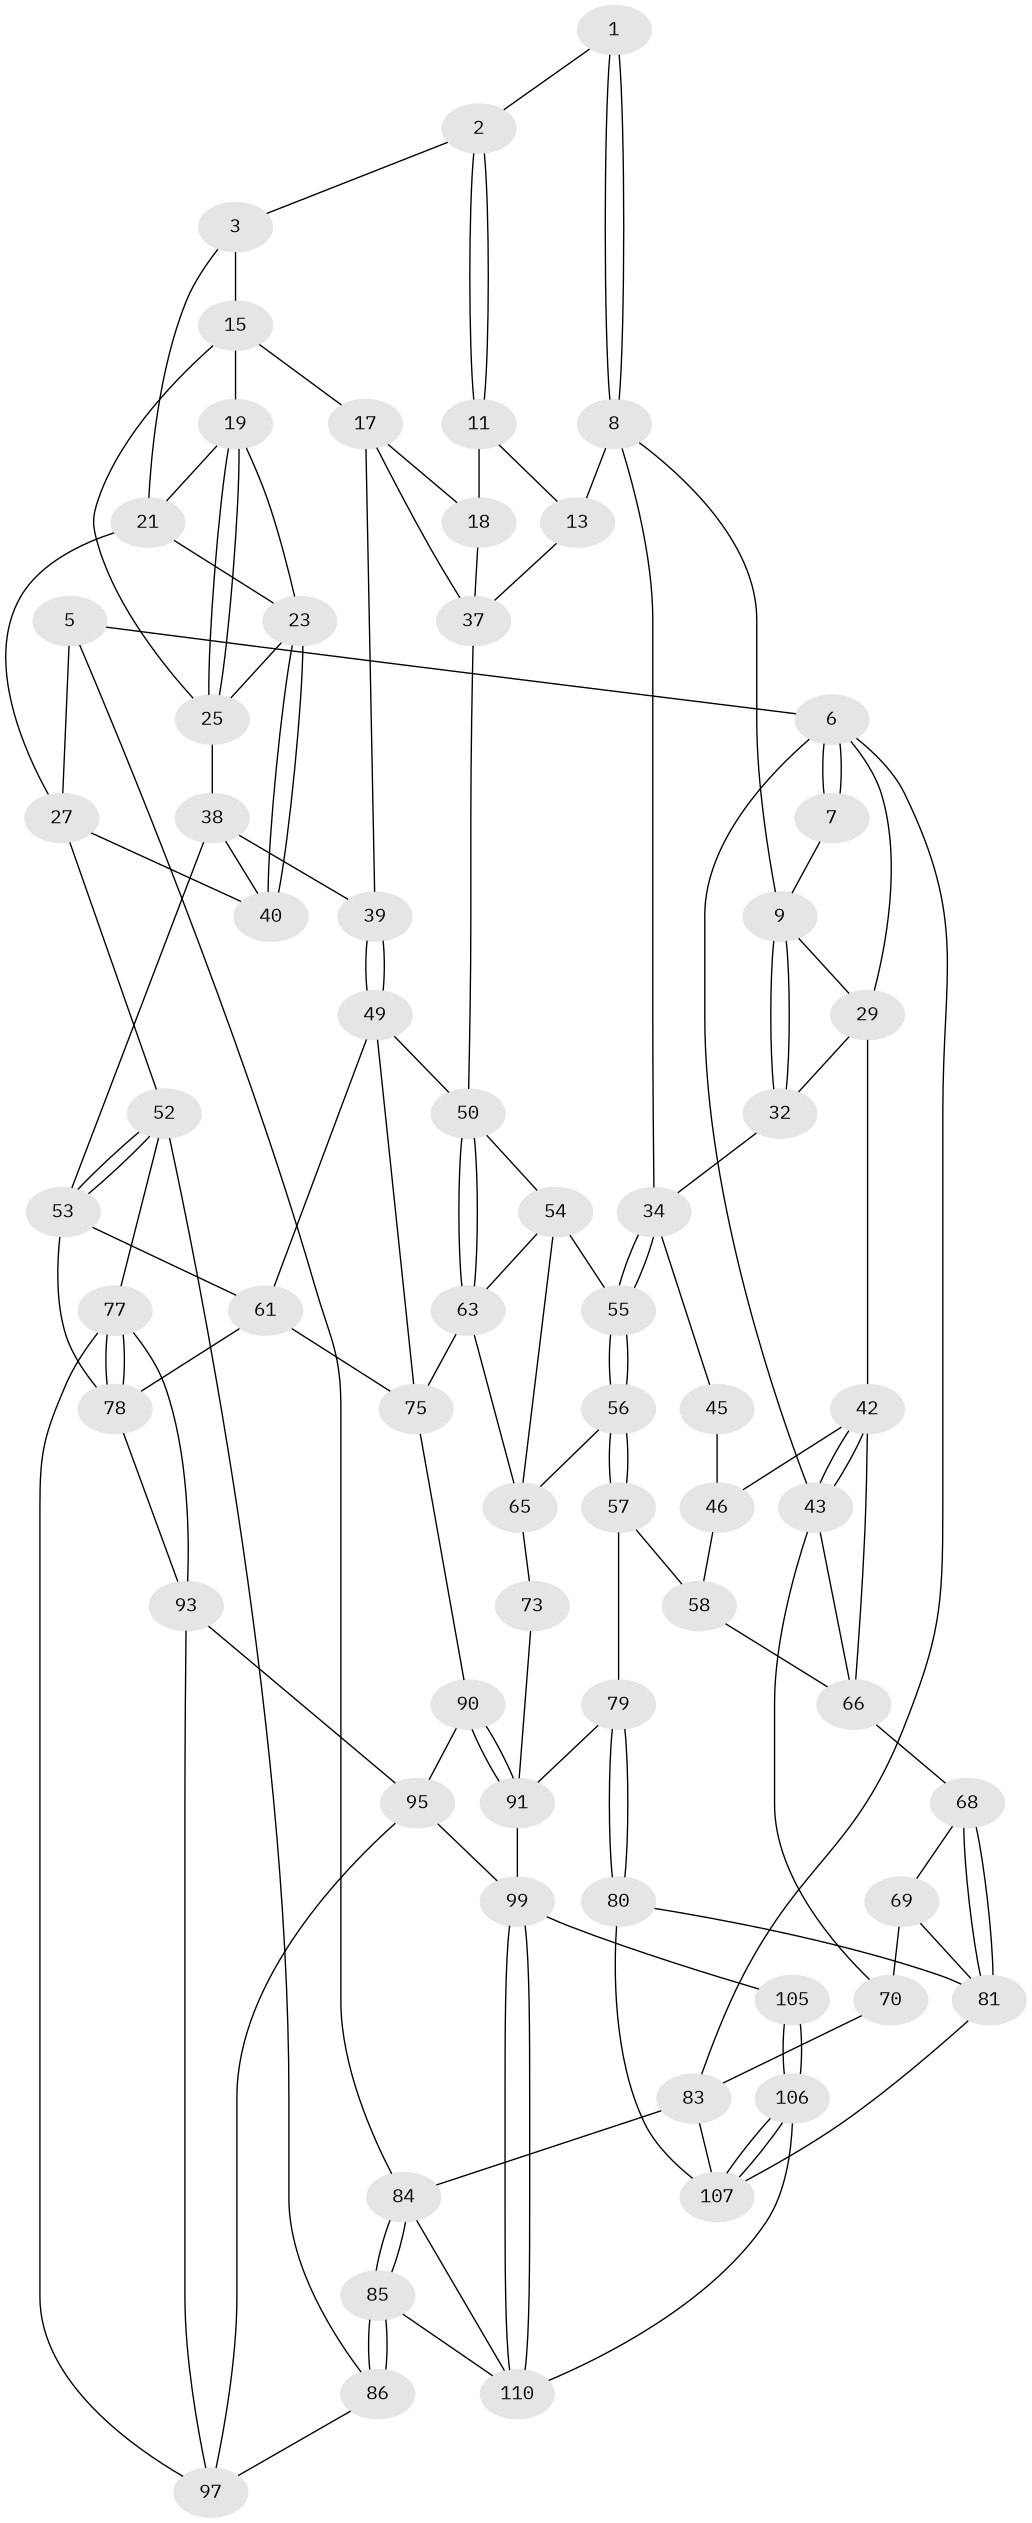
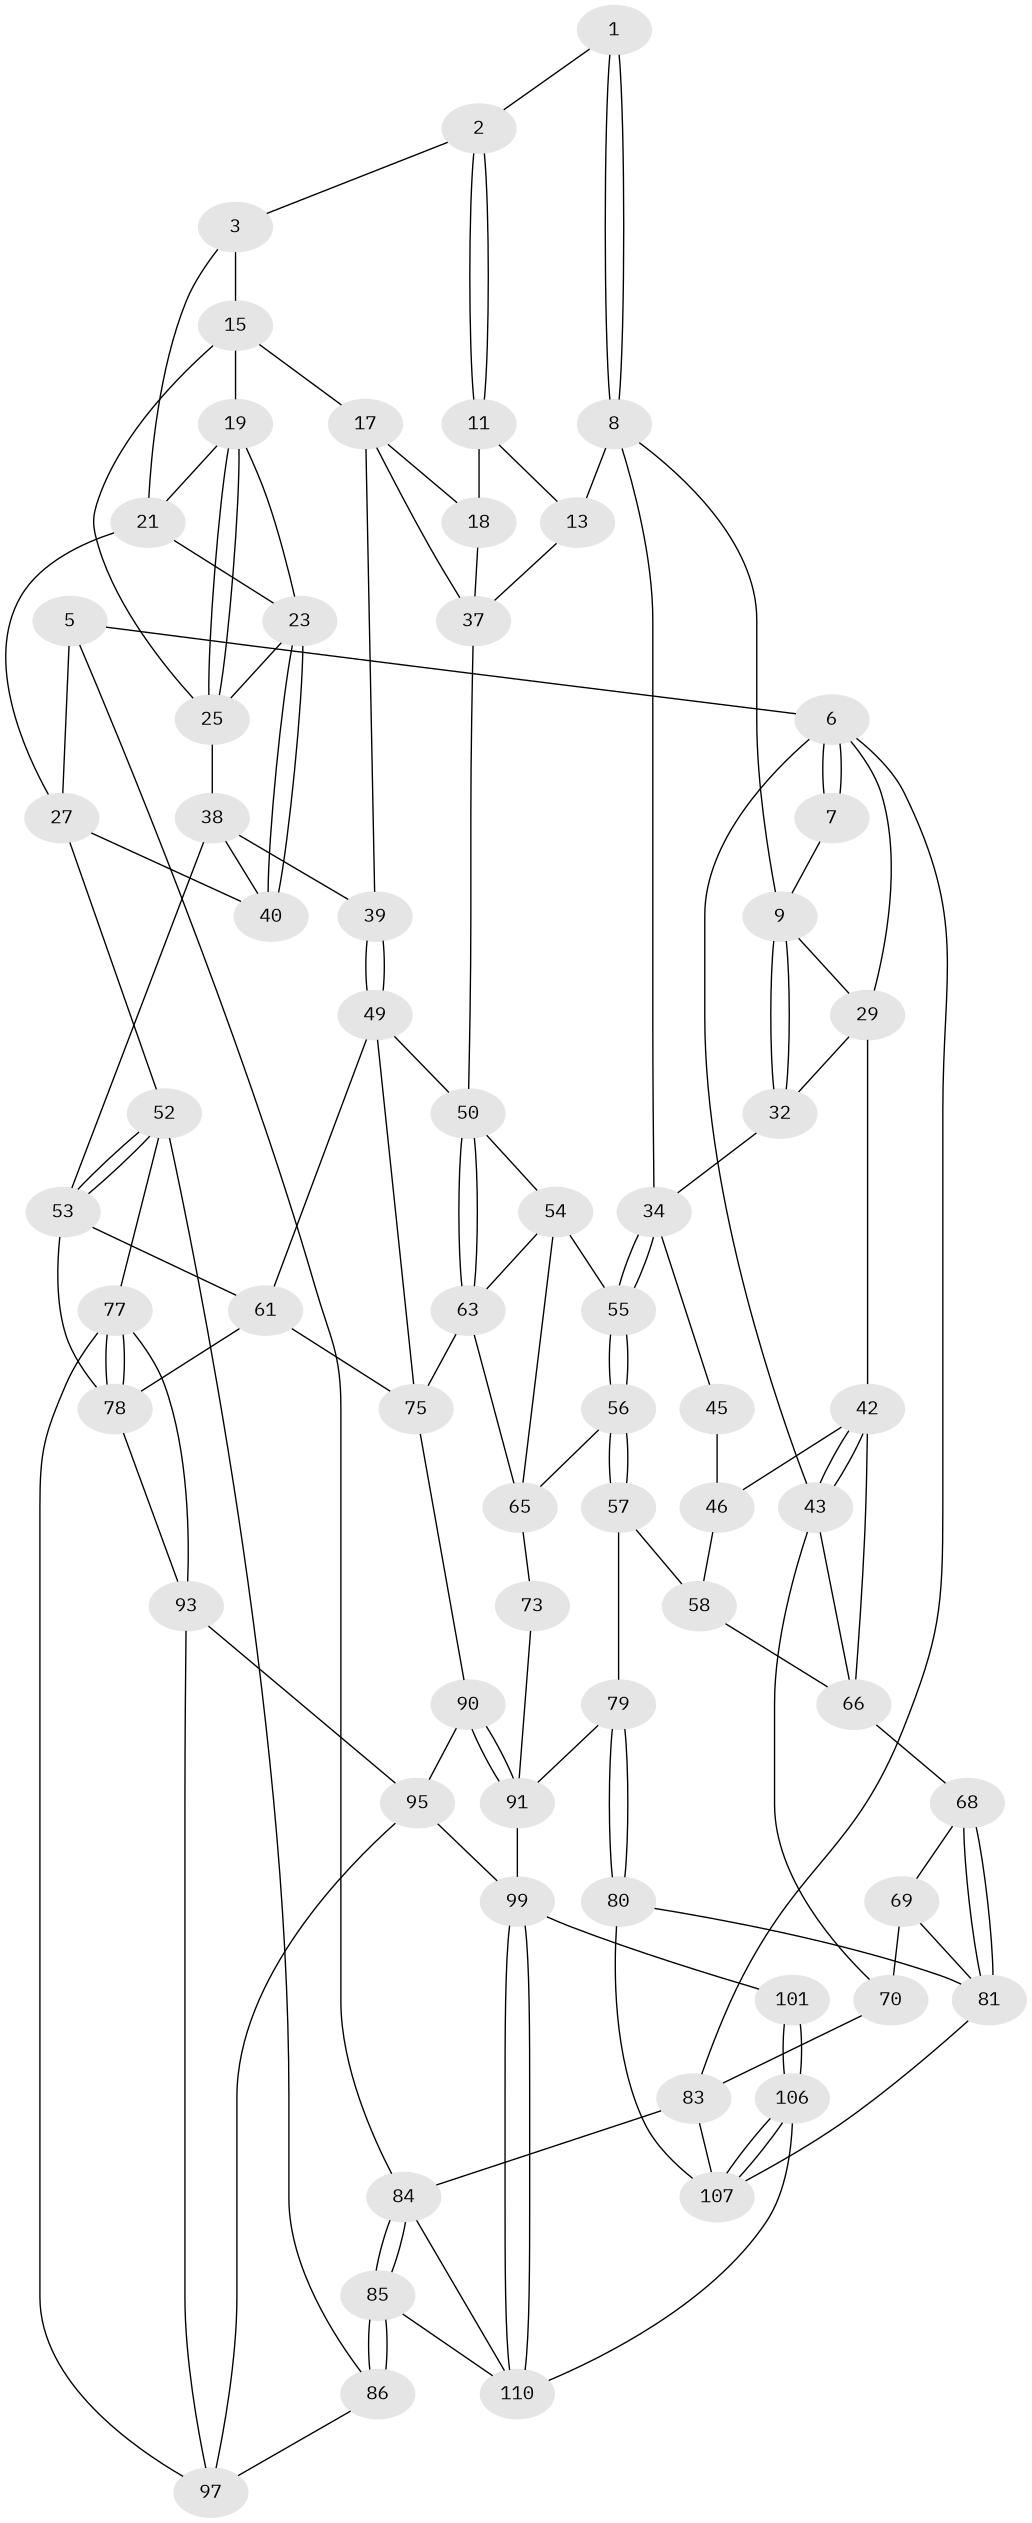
node "105": label "105" -> "101"
